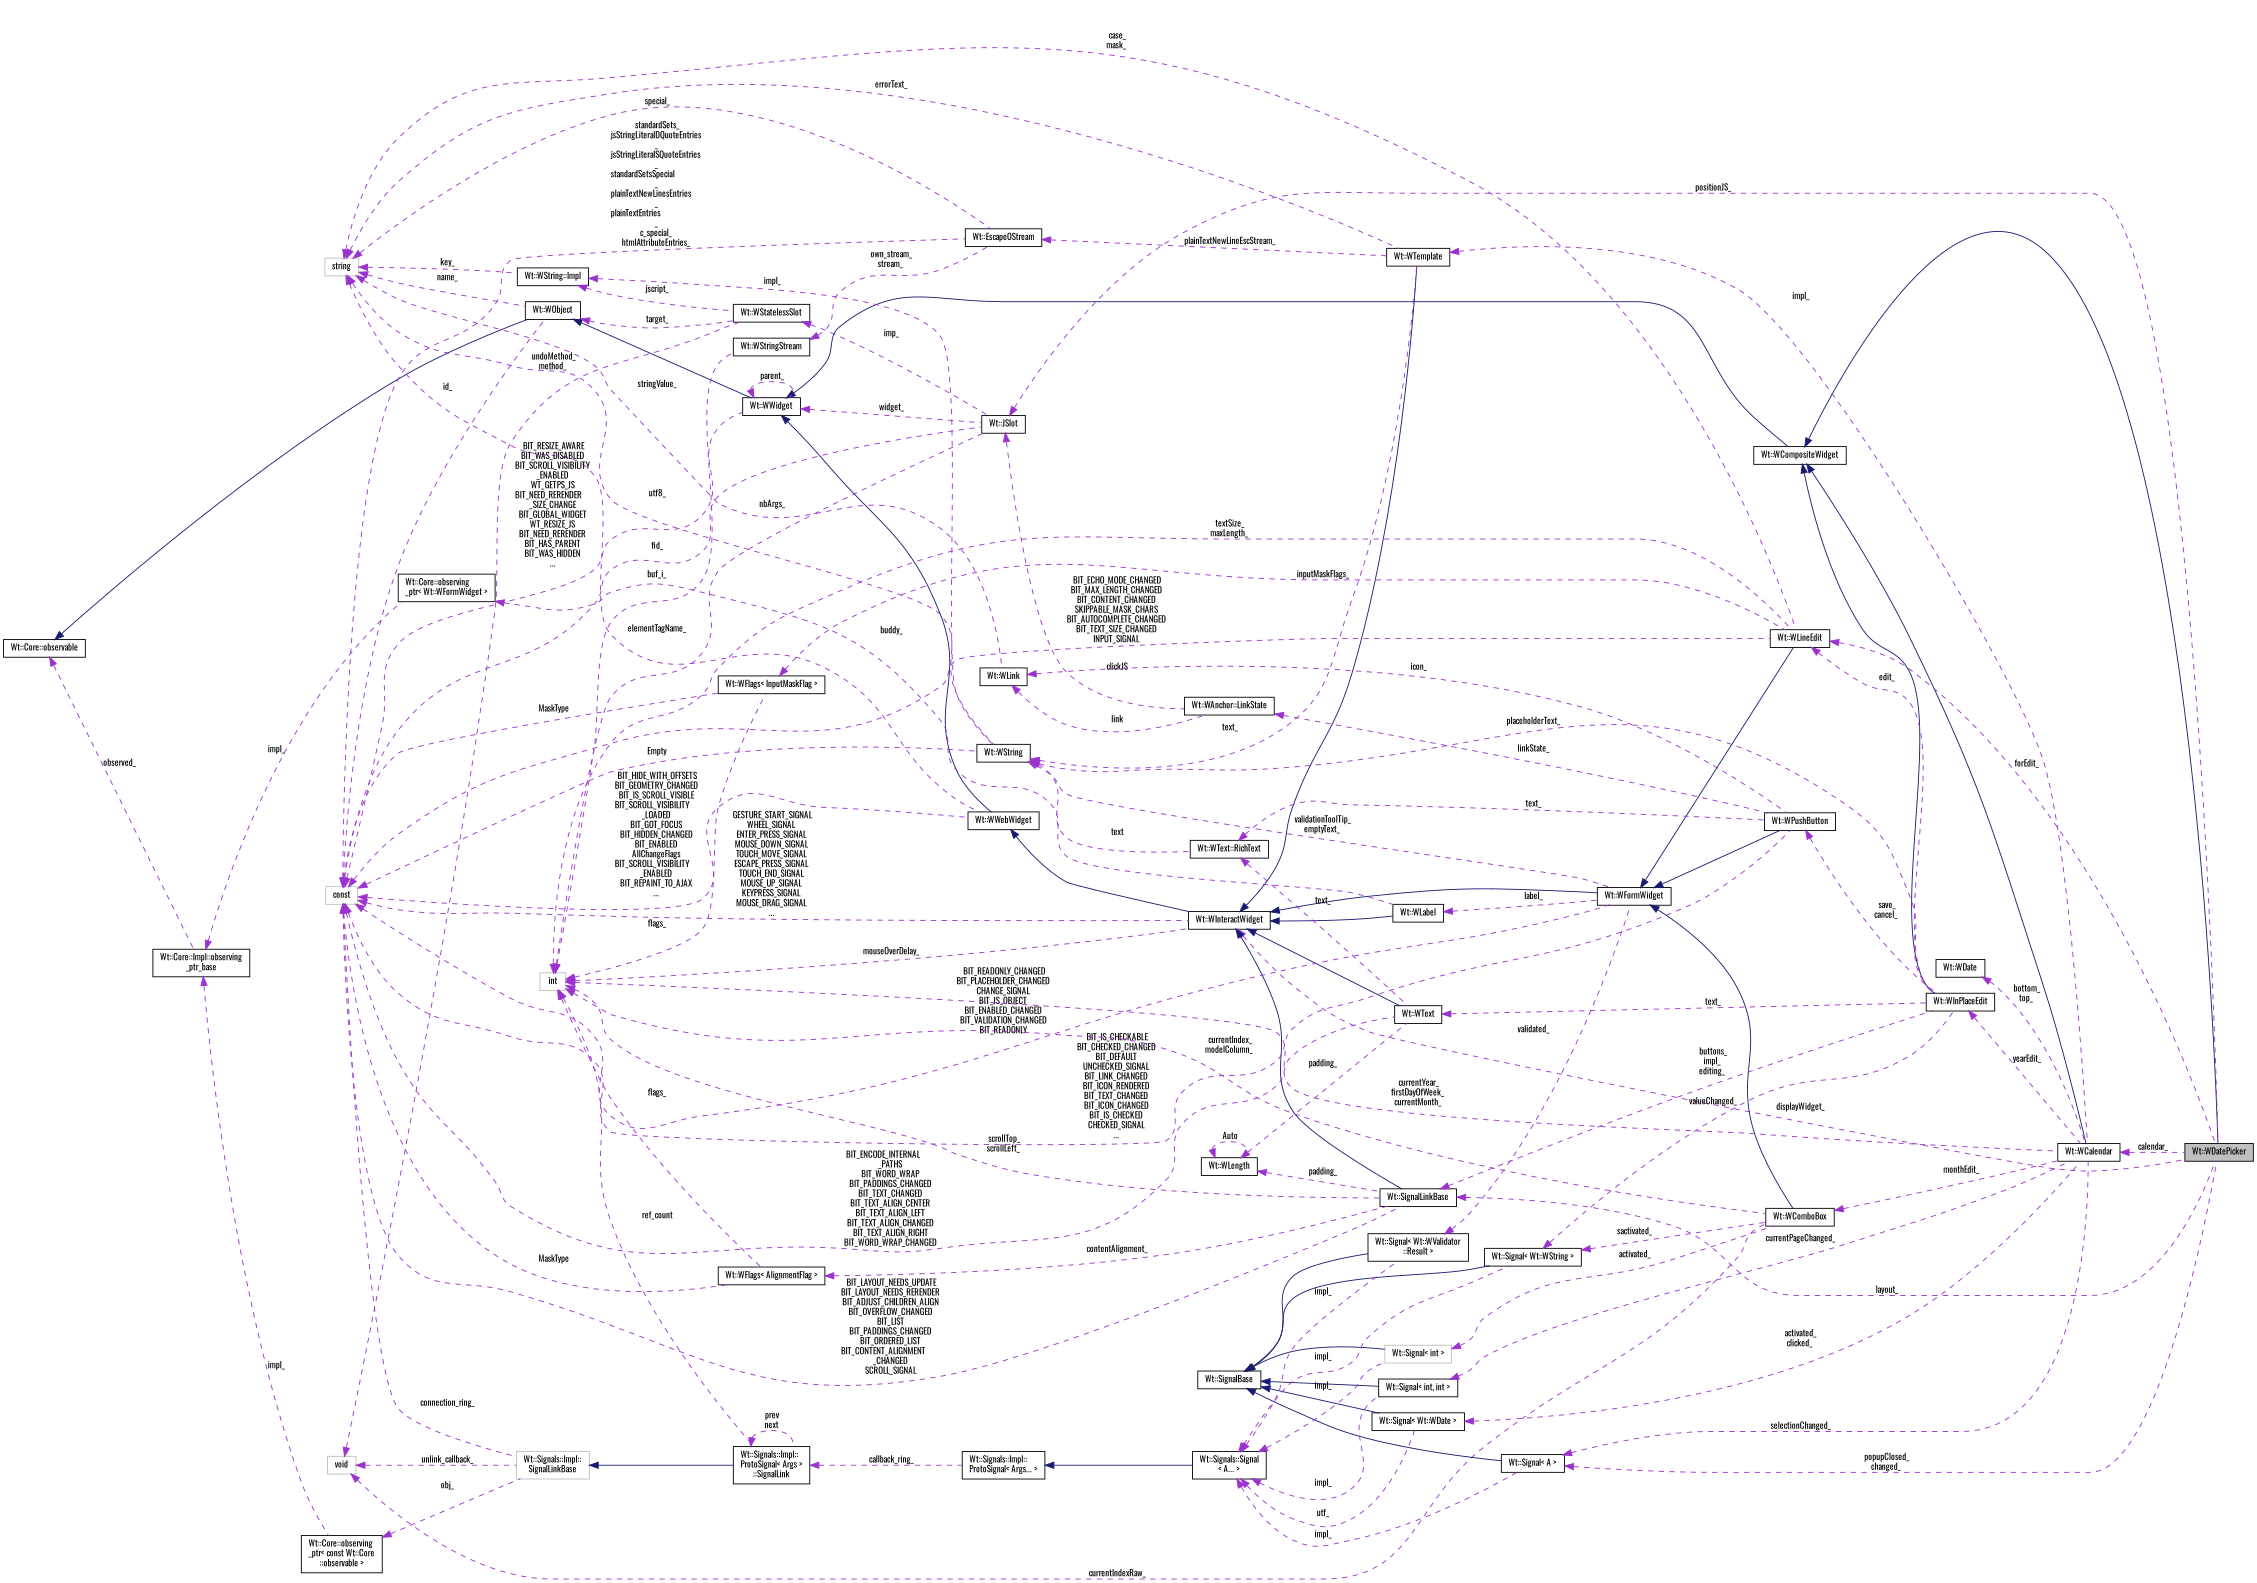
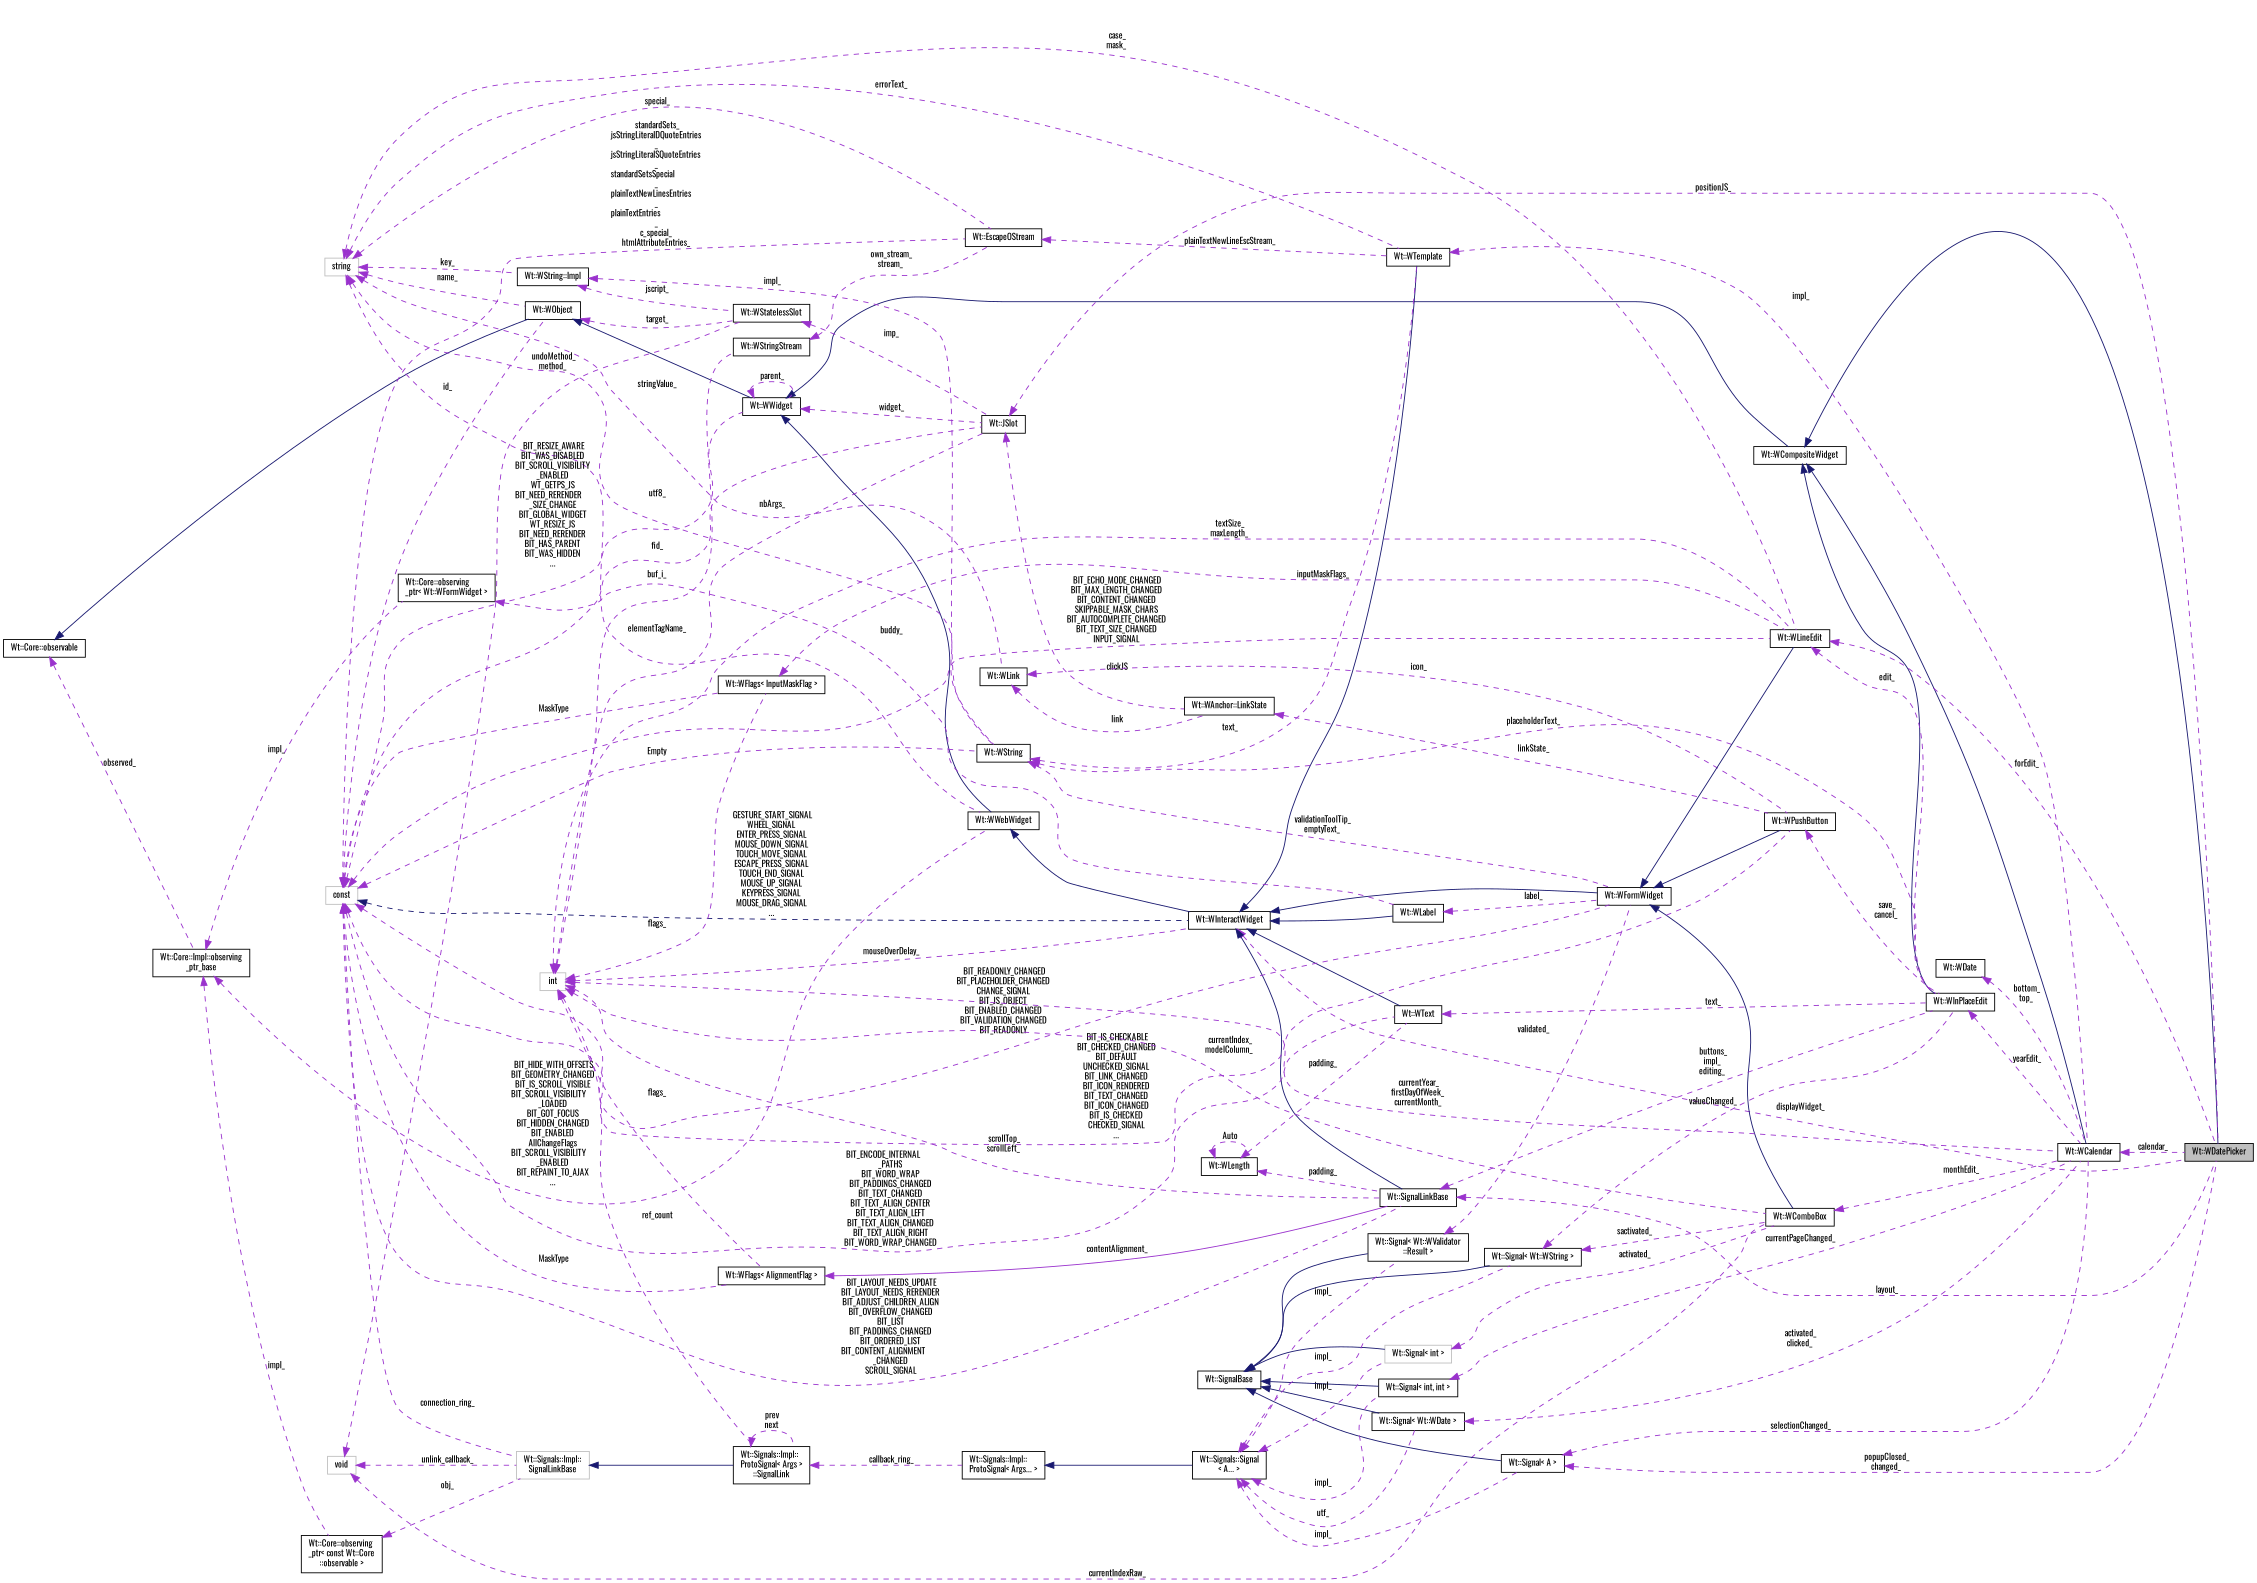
node "Wt::WText::RichText": removed
edge "Wt::WWebWidget" -> "const": now "Wt::WWebWidget" -> "Wt::Core::Impl::observing _ptr_base"
edge "Wt::WInteractWidget" -> "const": color darkorchid3 -> midnightblue
edge "Wt::SignalLinkBase" -> "Wt::WFlags< AlignmentFlag >": style dashed -> solid
